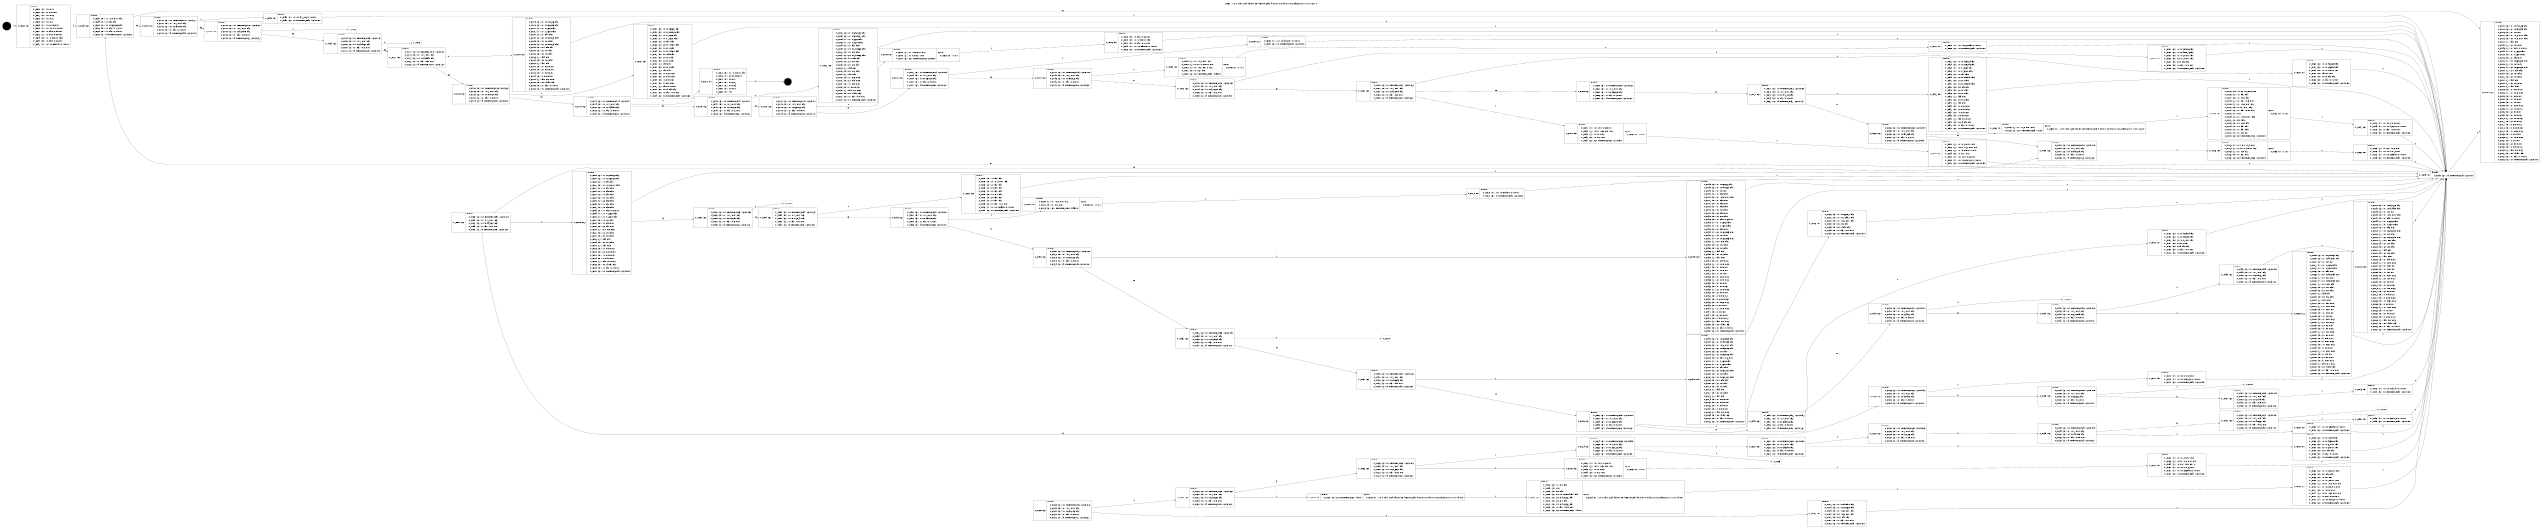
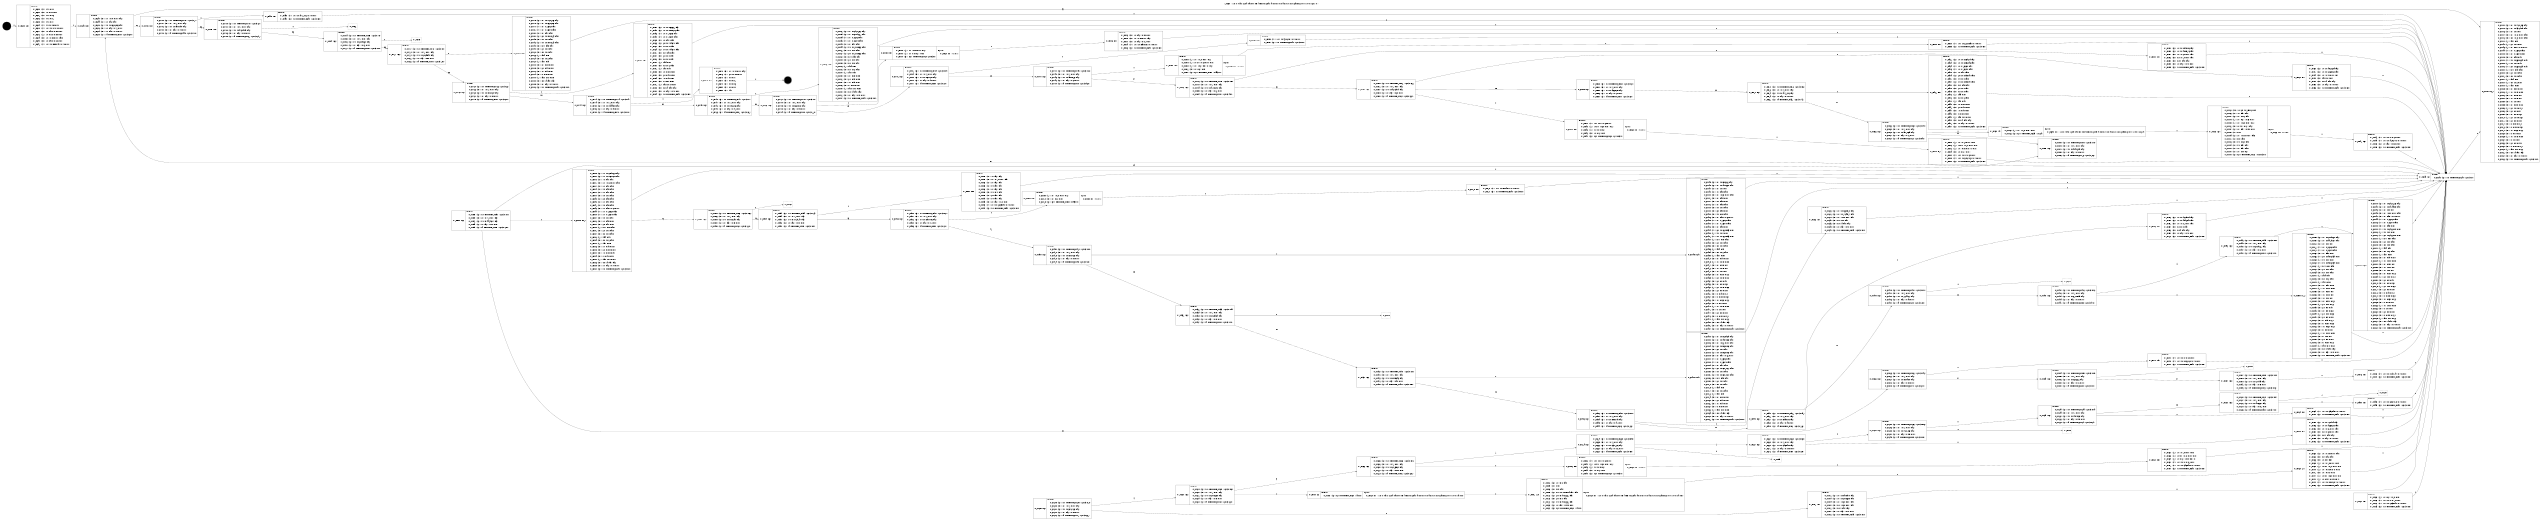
node "0x401b45 [23]": removed
node "0x402283": added
